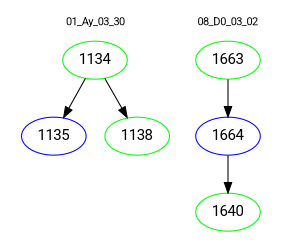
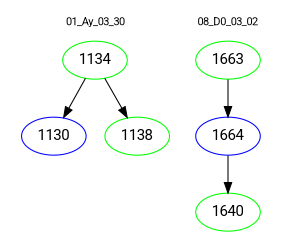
node "1135": label "1135" -> "1130"
